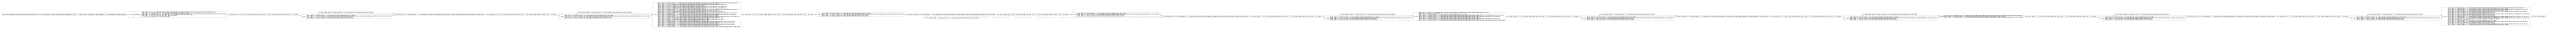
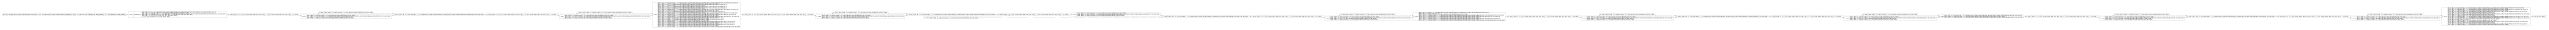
node "10: 0x0079": added
